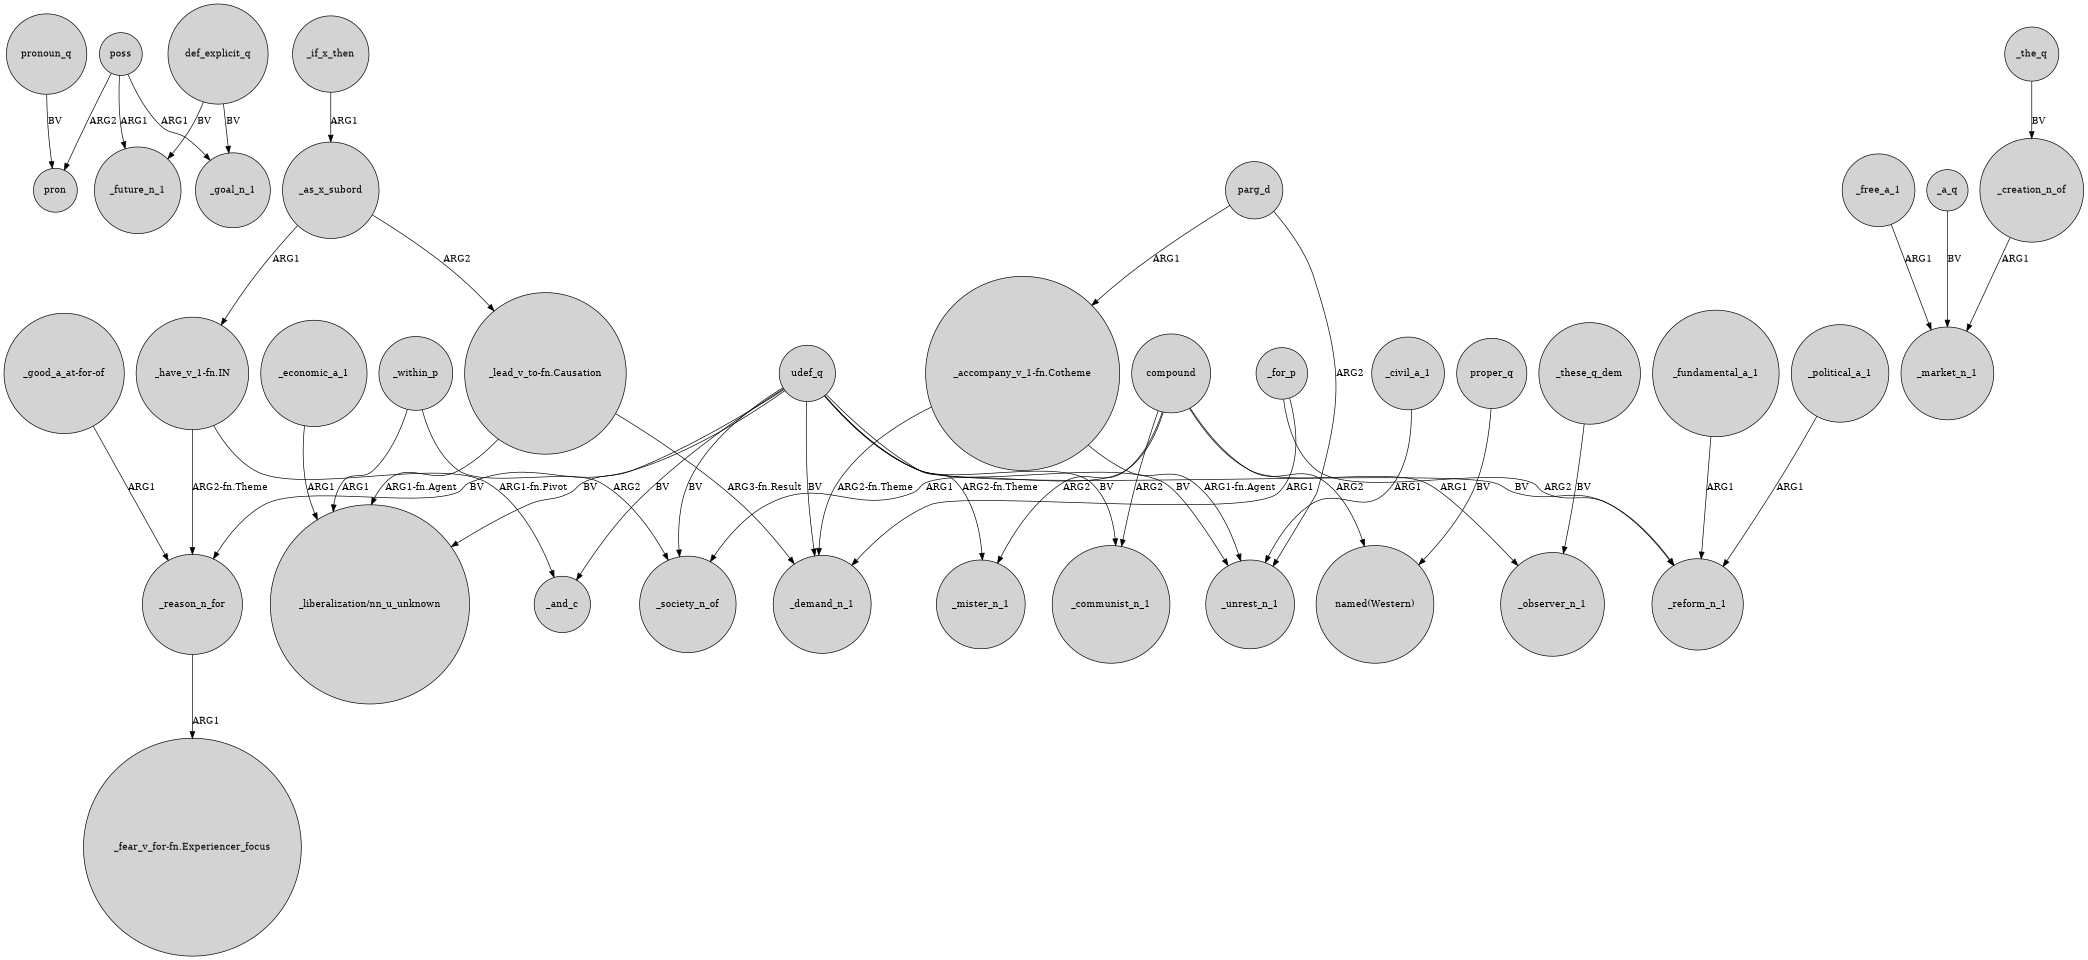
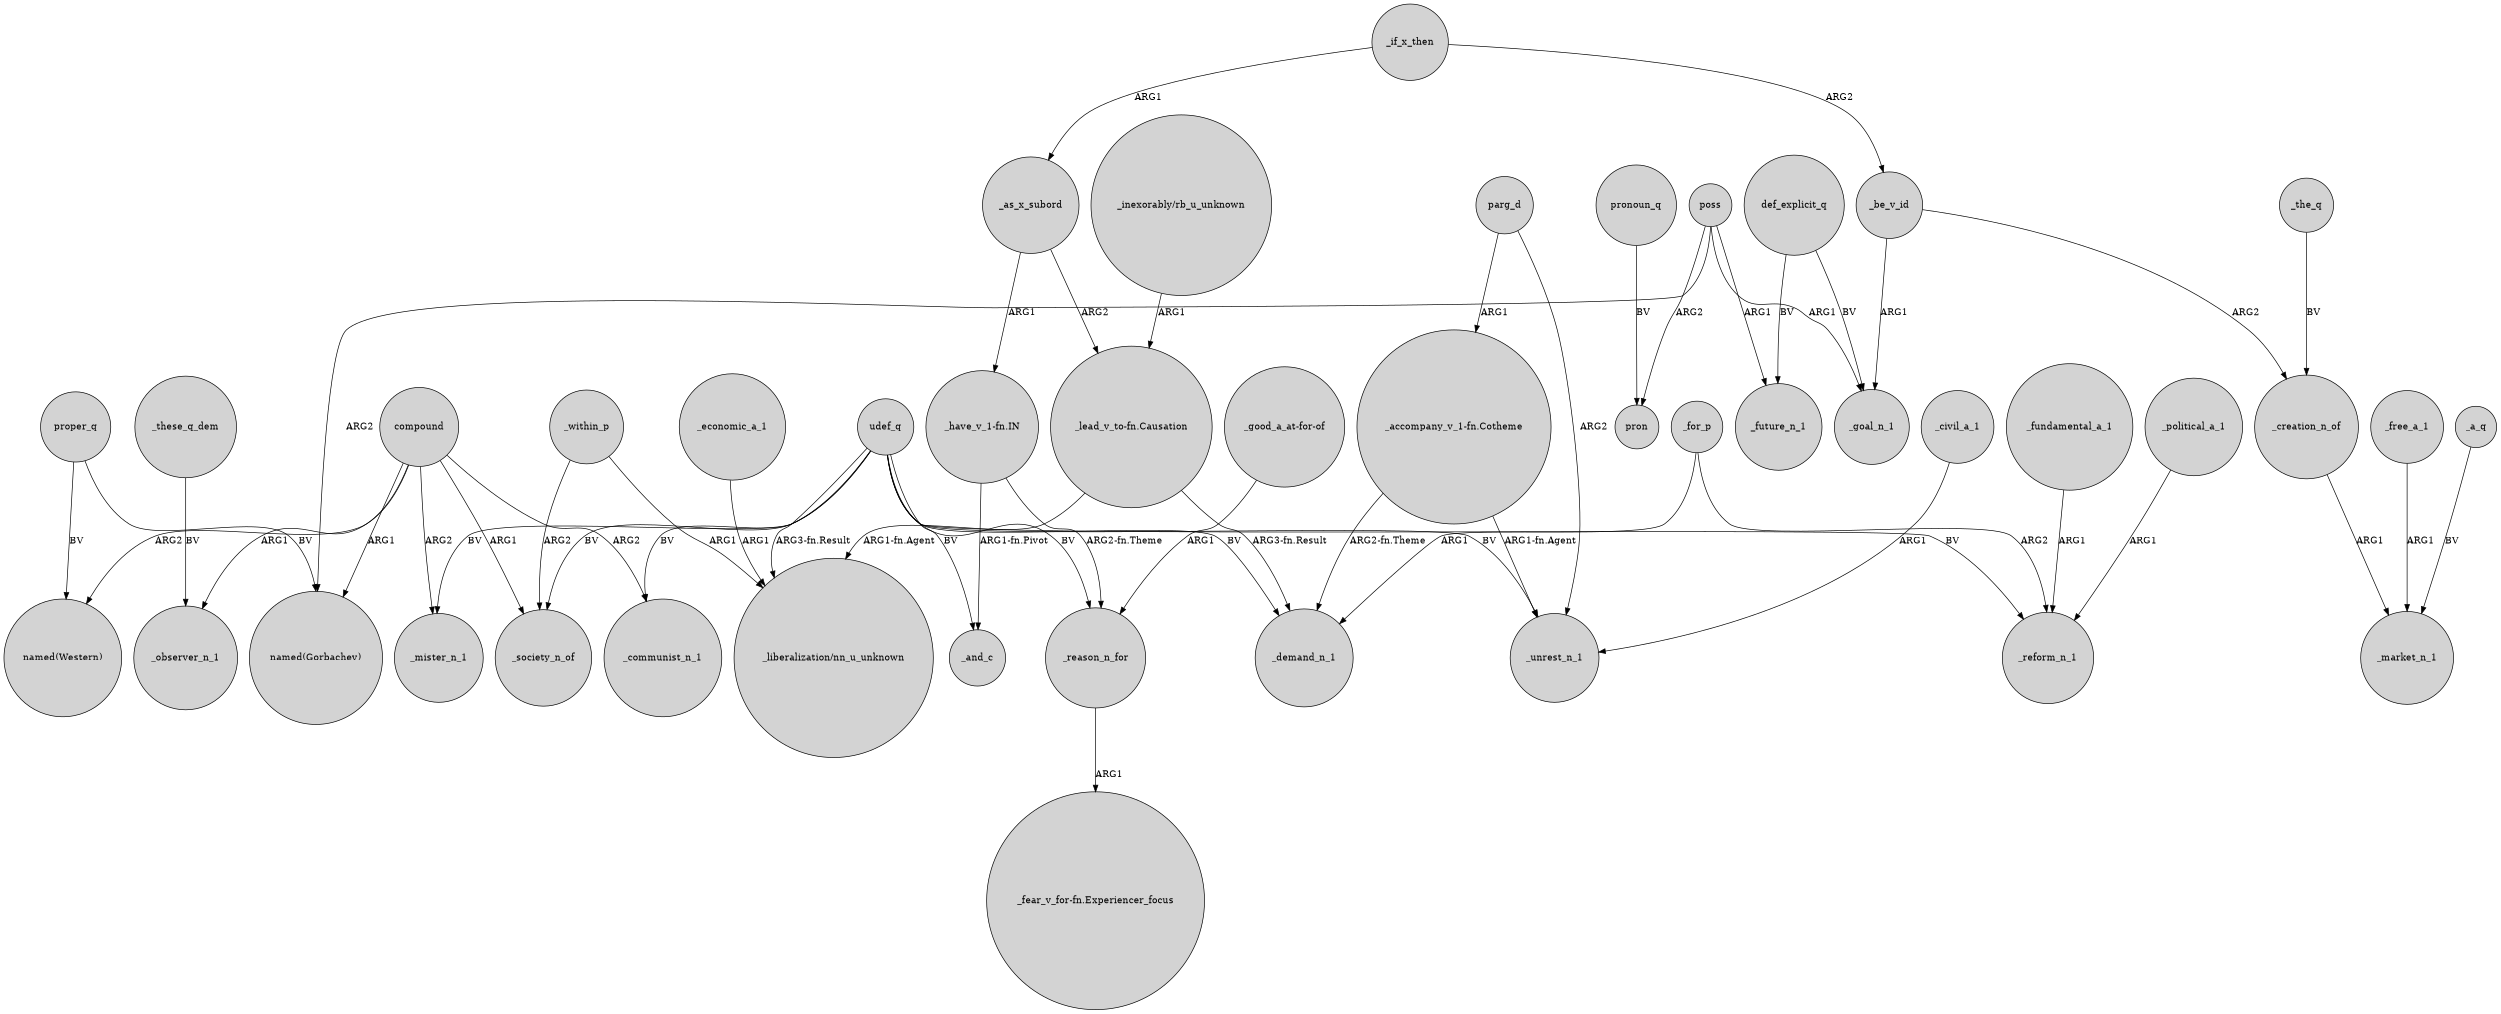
node "_inexorably/rb_u_unknown": added
node "_be_v_id": added
edge "udef_q" -> "_liberalization/nn_u_unknown": label "BV" -> "ARG3-fn.Result"
edge "udef_q" -> "_mister_n_1": label "ARG2-fn.Theme" -> "BV"
node "named(Gorbachev)": added
